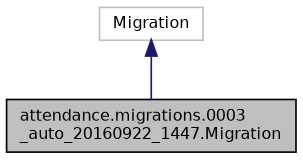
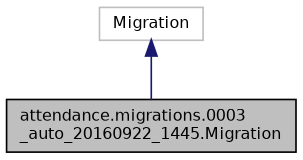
node "attendance.migrations.0003 _auto_20160922_1447.Migration": label "attendance.migrations.0003 _auto_20160922_1447.Migration" -> "attendance.migrations.0003 _auto_20160922_1445.Migration"
